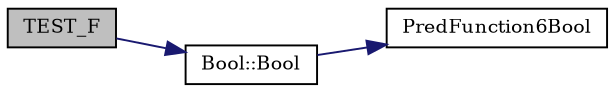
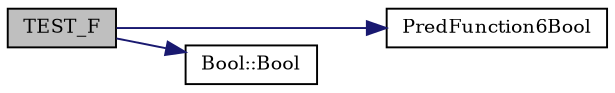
edge "Bool::Bool" -> "PredFunction6Bool": now "TEST_F" -> "PredFunction6Bool"
